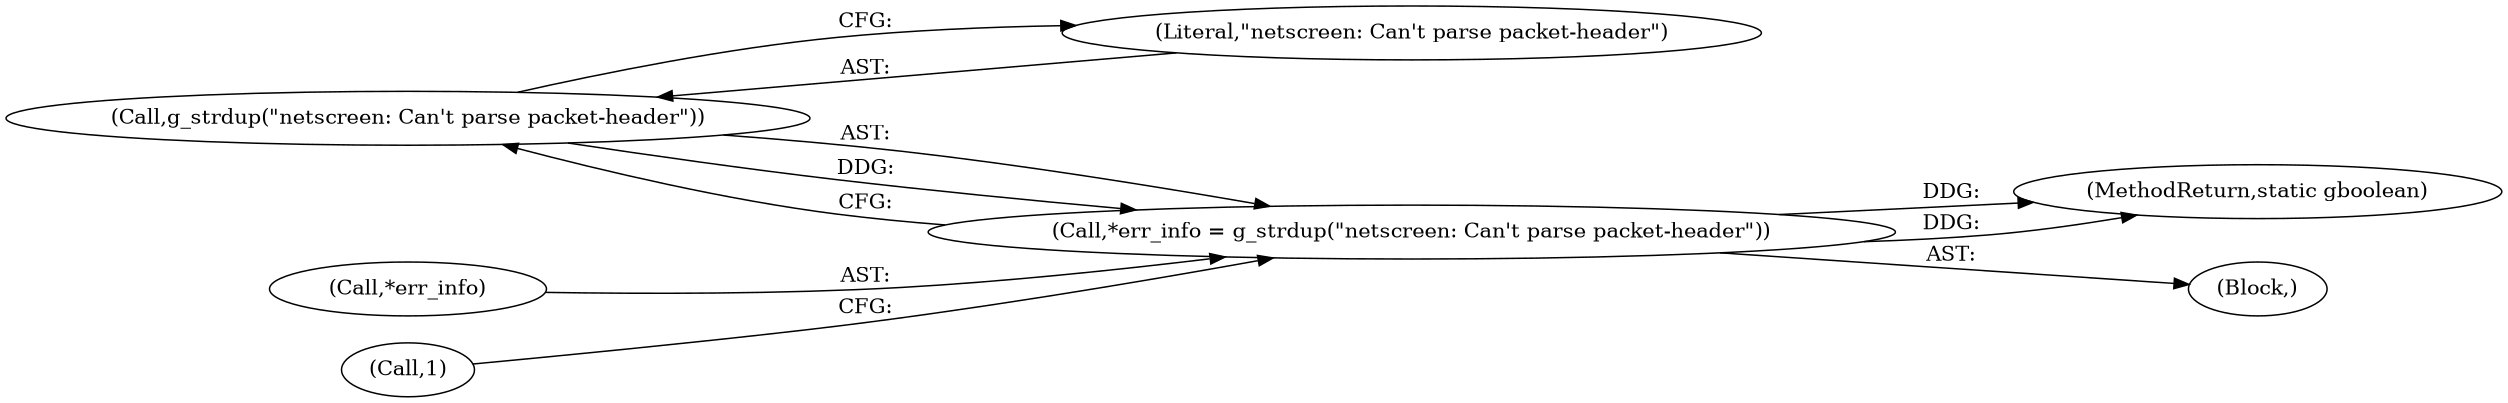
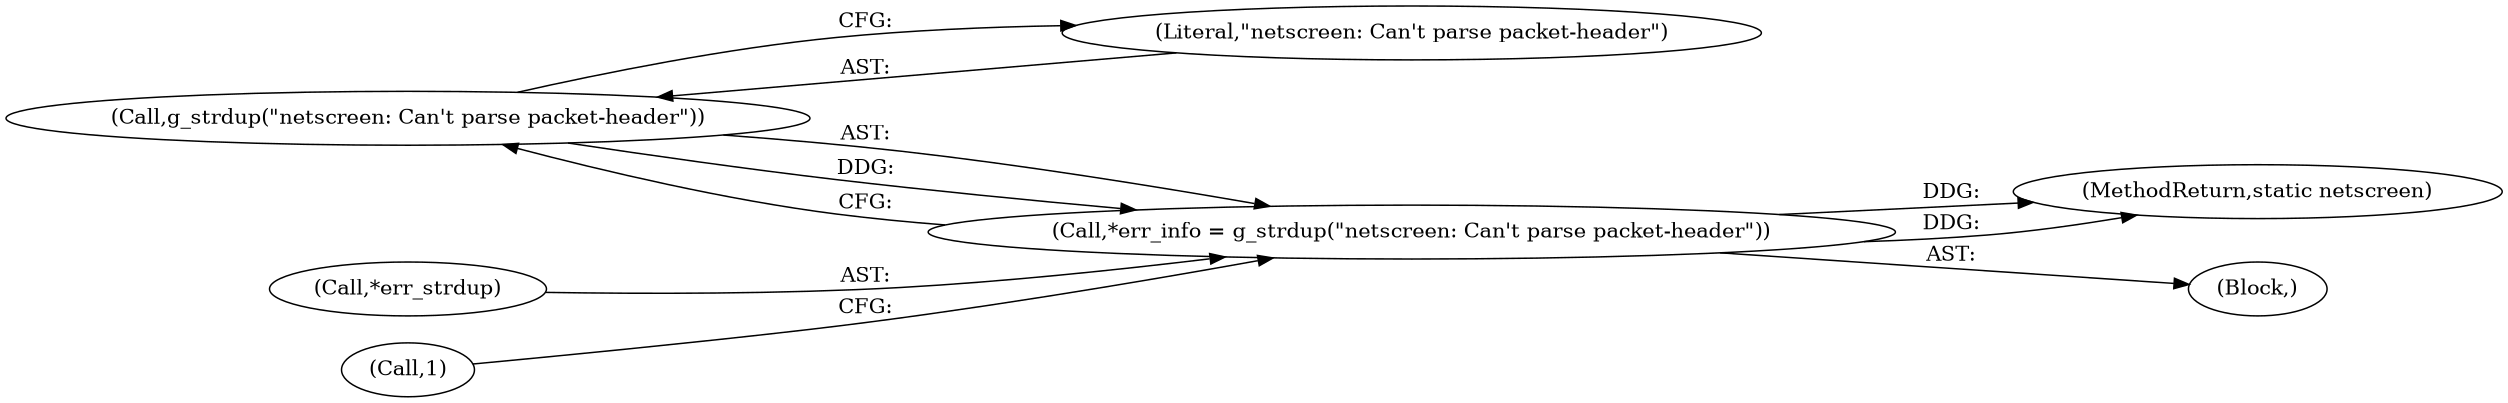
node "(MethodReturn,static gboolean)": label "(MethodReturn,static gboolean)" -> "(MethodReturn,static netscreen)"
node "(Call,*err_info)": label "(Call,*err_info)" -> "(Call,*err_strdup)"
